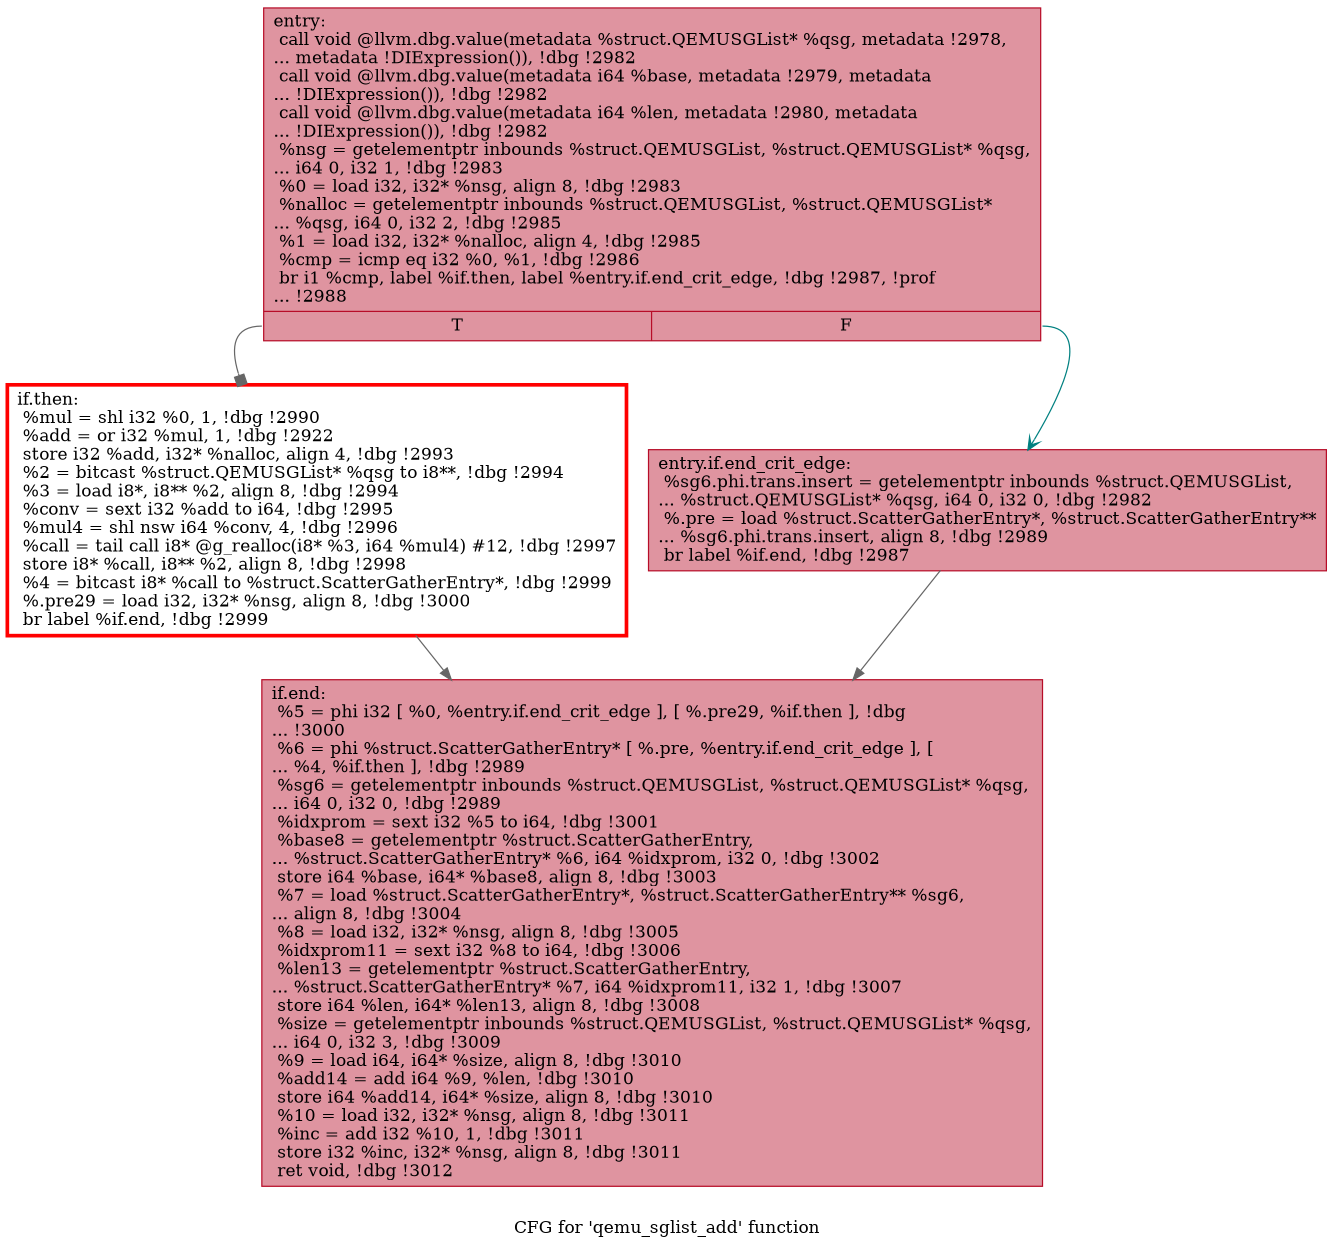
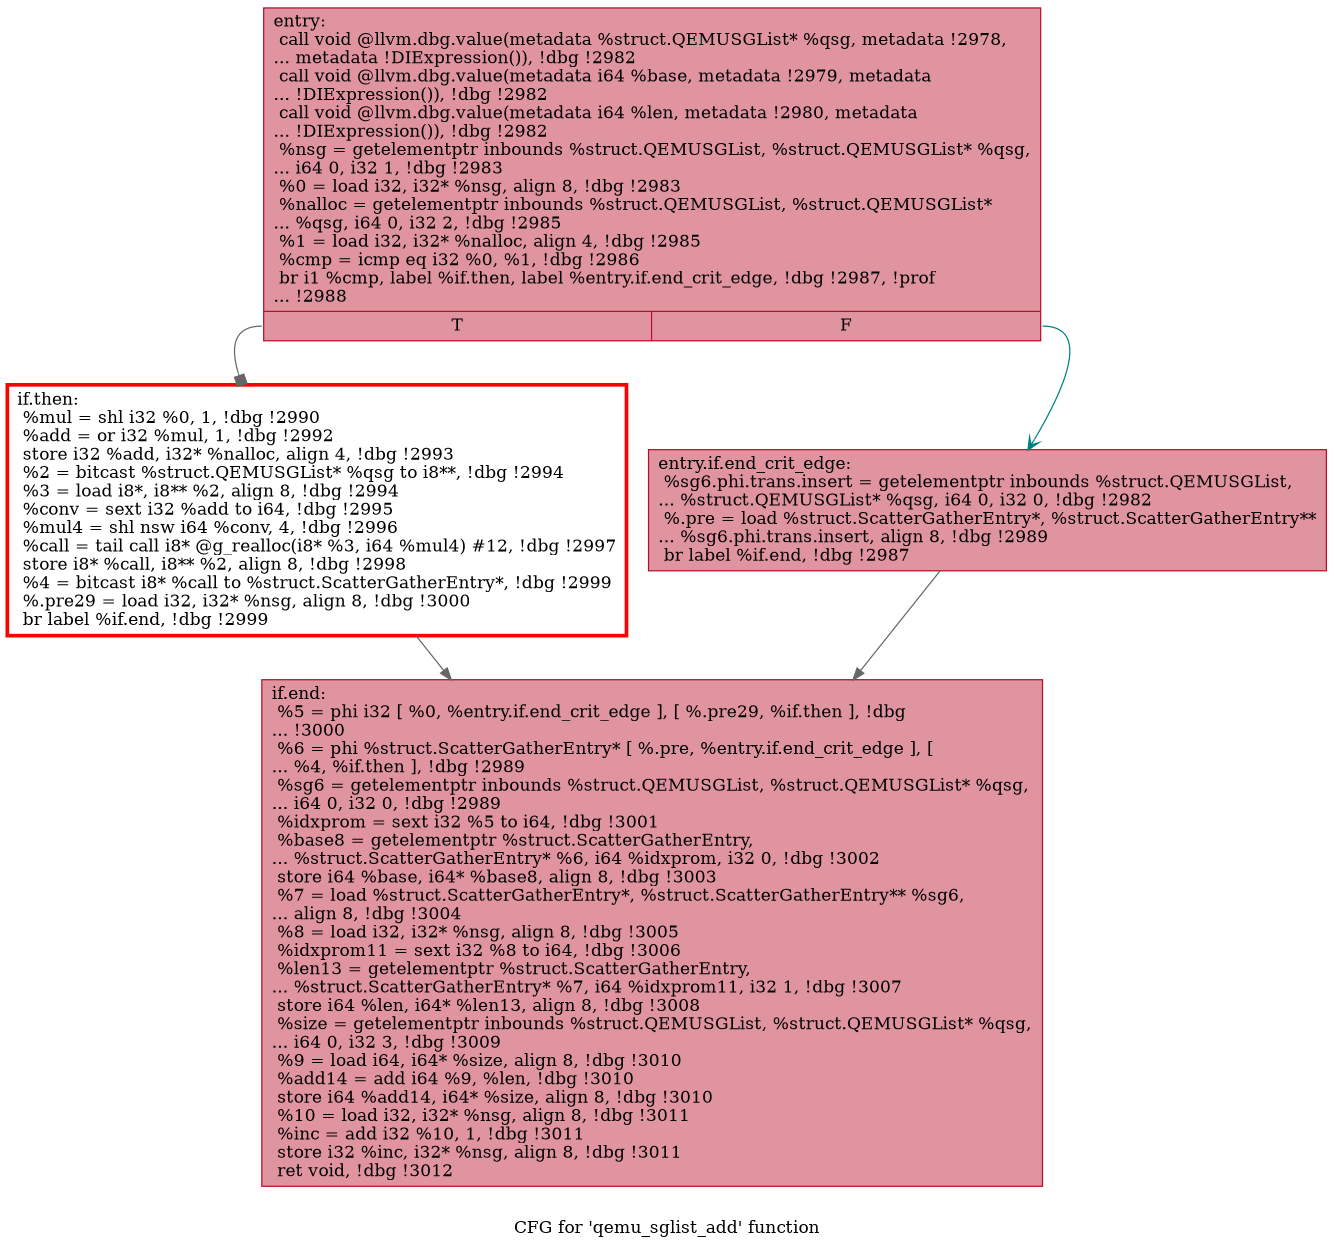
node "if.then:": text "%add = or i32 %mul, 1, !dbg !2922" -> "%add = or i32 %mul, 1, !dbg !2992"
